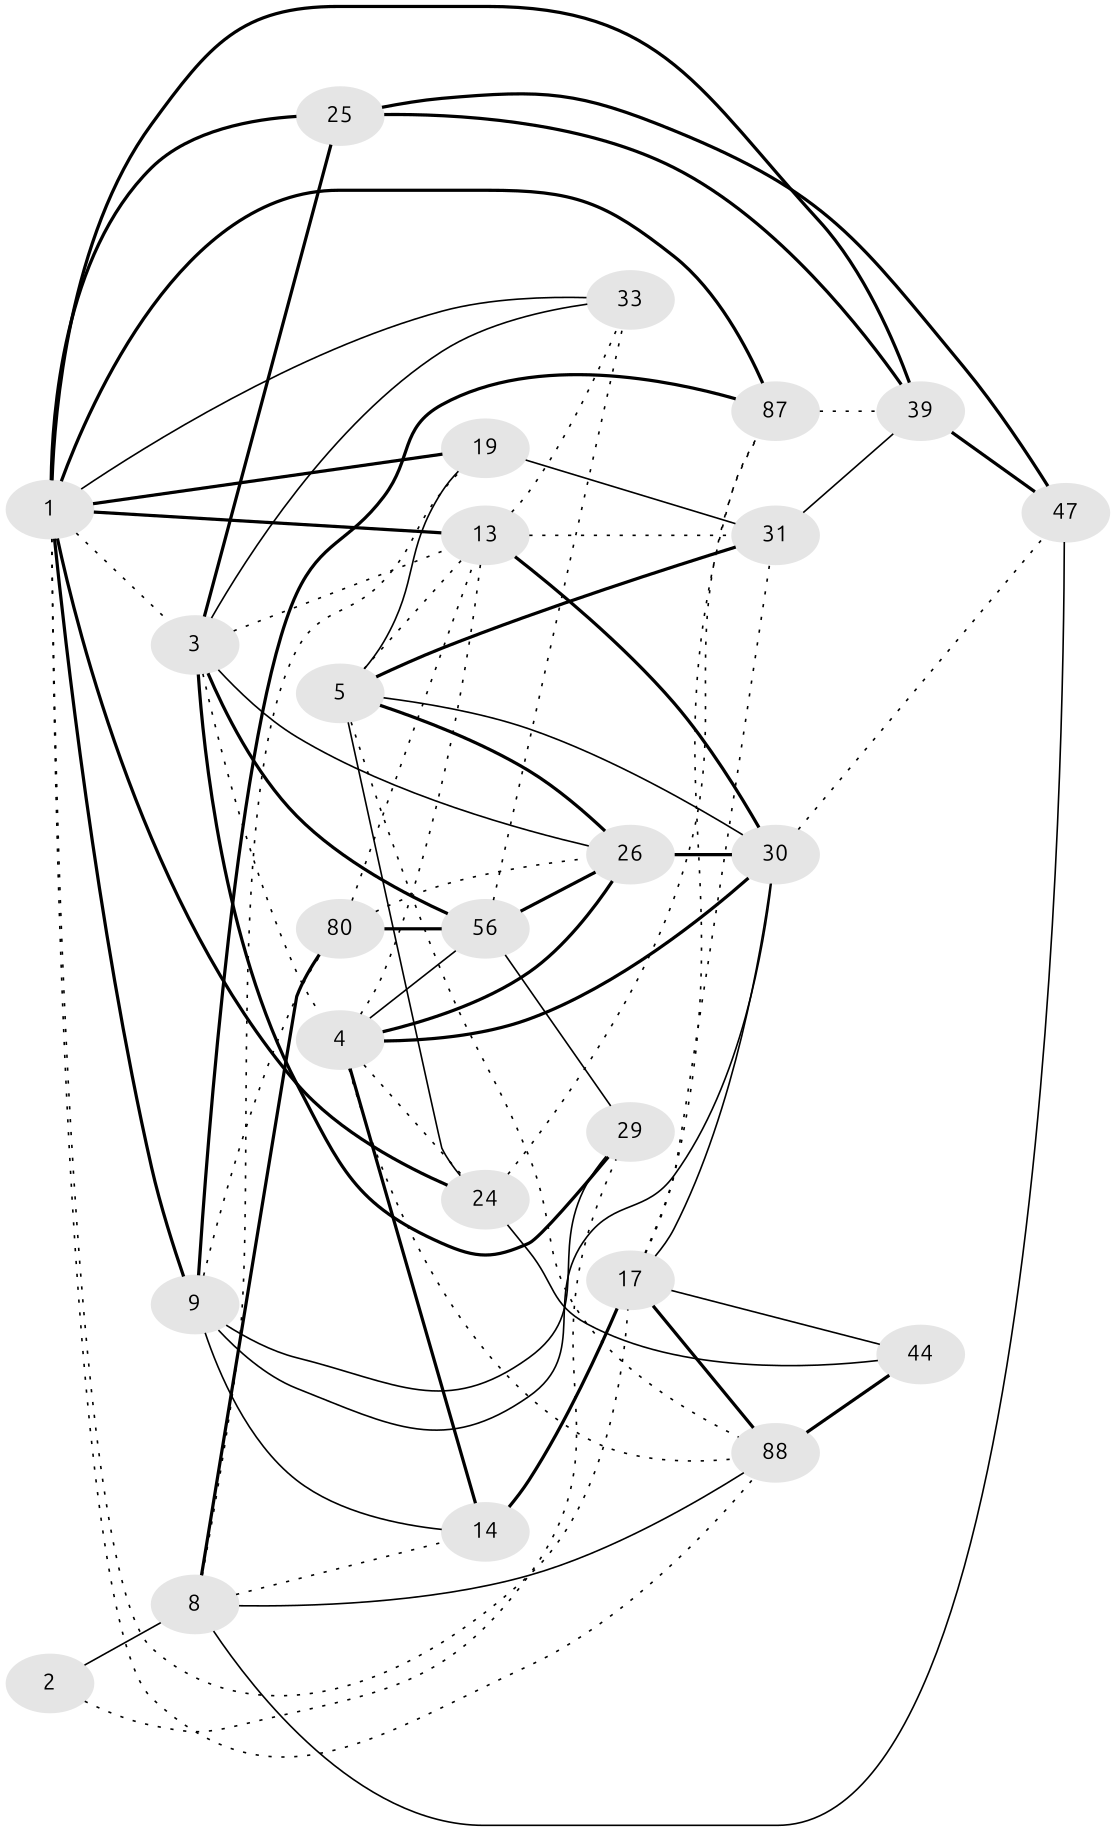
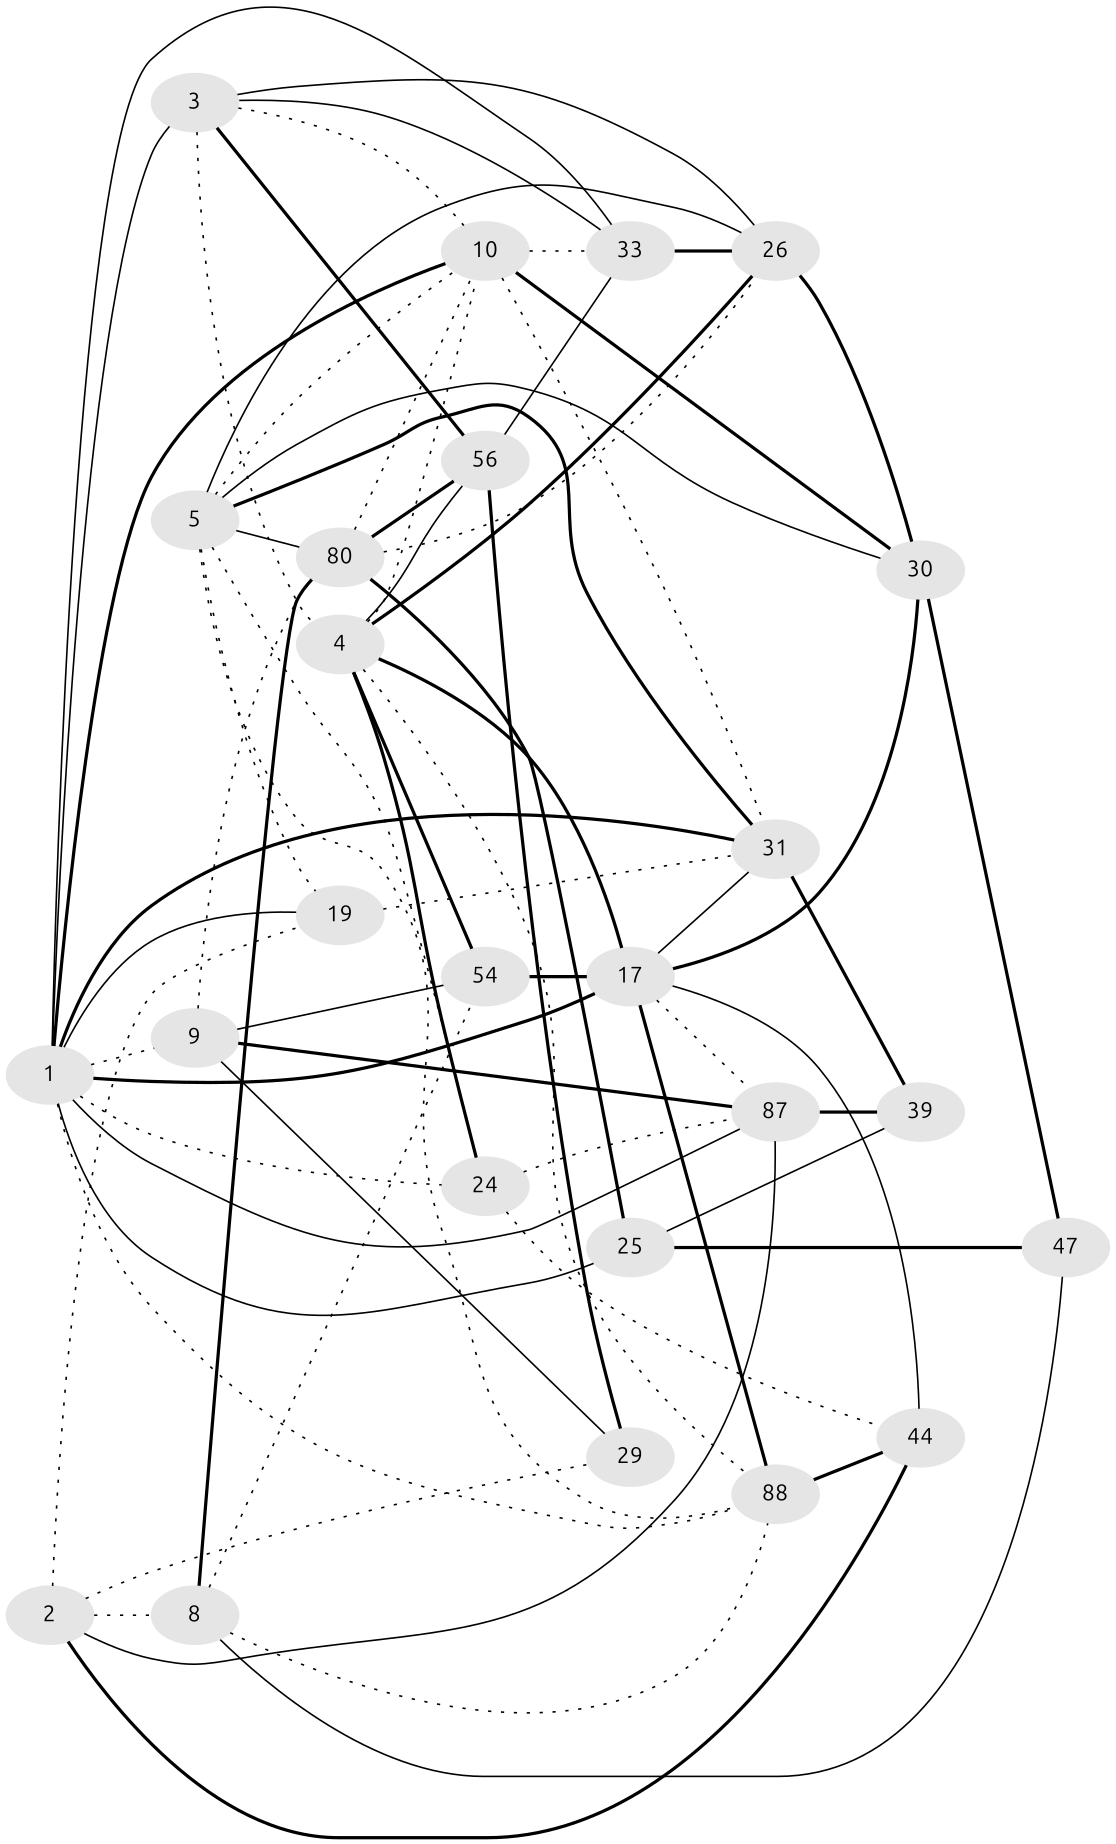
edge "39" -- "1": now "31" -- "1"
edge "25" -- "39": style bold -> solid
edge "87" -- "1": style bold -> solid
edge "25" -- "1": style bold -> solid
edge "25" -- "3": now "25" -- "80"
edge "87" -- "39": style dotted -> bold
edge "39" -- "47": removed
edge "39" -- "31": style solid -> bold
edge "19" -- "1": style bold -> solid
edge "19" -- "31": style solid -> dotted
node "13": label "13" -> "10"
edge "5" -- "80": added
edge "19" -- "5": style solid -> dotted
edge "1" -- "3": style dotted -> solid
edge "33" -- "56": style dotted -> solid
edge "47" -- "30": style dotted -> bold
edge "5" -- "26": style bold -> solid
edge "26" -- "56": now "26" -- "33"
edge "1" -- "24": style bold -> dotted
edge "1" -- "9": style bold -> dotted
edge "31" -- "17": style dotted -> solid
edge "5" -- "24": style solid -> dotted
edge "30" -- "4": now "17" -- "4"
edge "56" -- "29": style solid -> bold
edge "19" -- "8": now "19" -- "2"
edge "4" -- "24": style dotted -> bold
edge "30" -- "17": style solid -> bold
edge "3" -- "29": removed
edge "30" -- "9": removed
edge "24" -- "44": style solid -> dotted
node "14": label "14" -> "54"
edge "88" -- "8": style solid -> dotted
edge "87" -- "2": added
edge "1" -- "17": style dotted -> bold
edge "8" -- "2": style solid -> dotted
edge "44" -- "2": added
